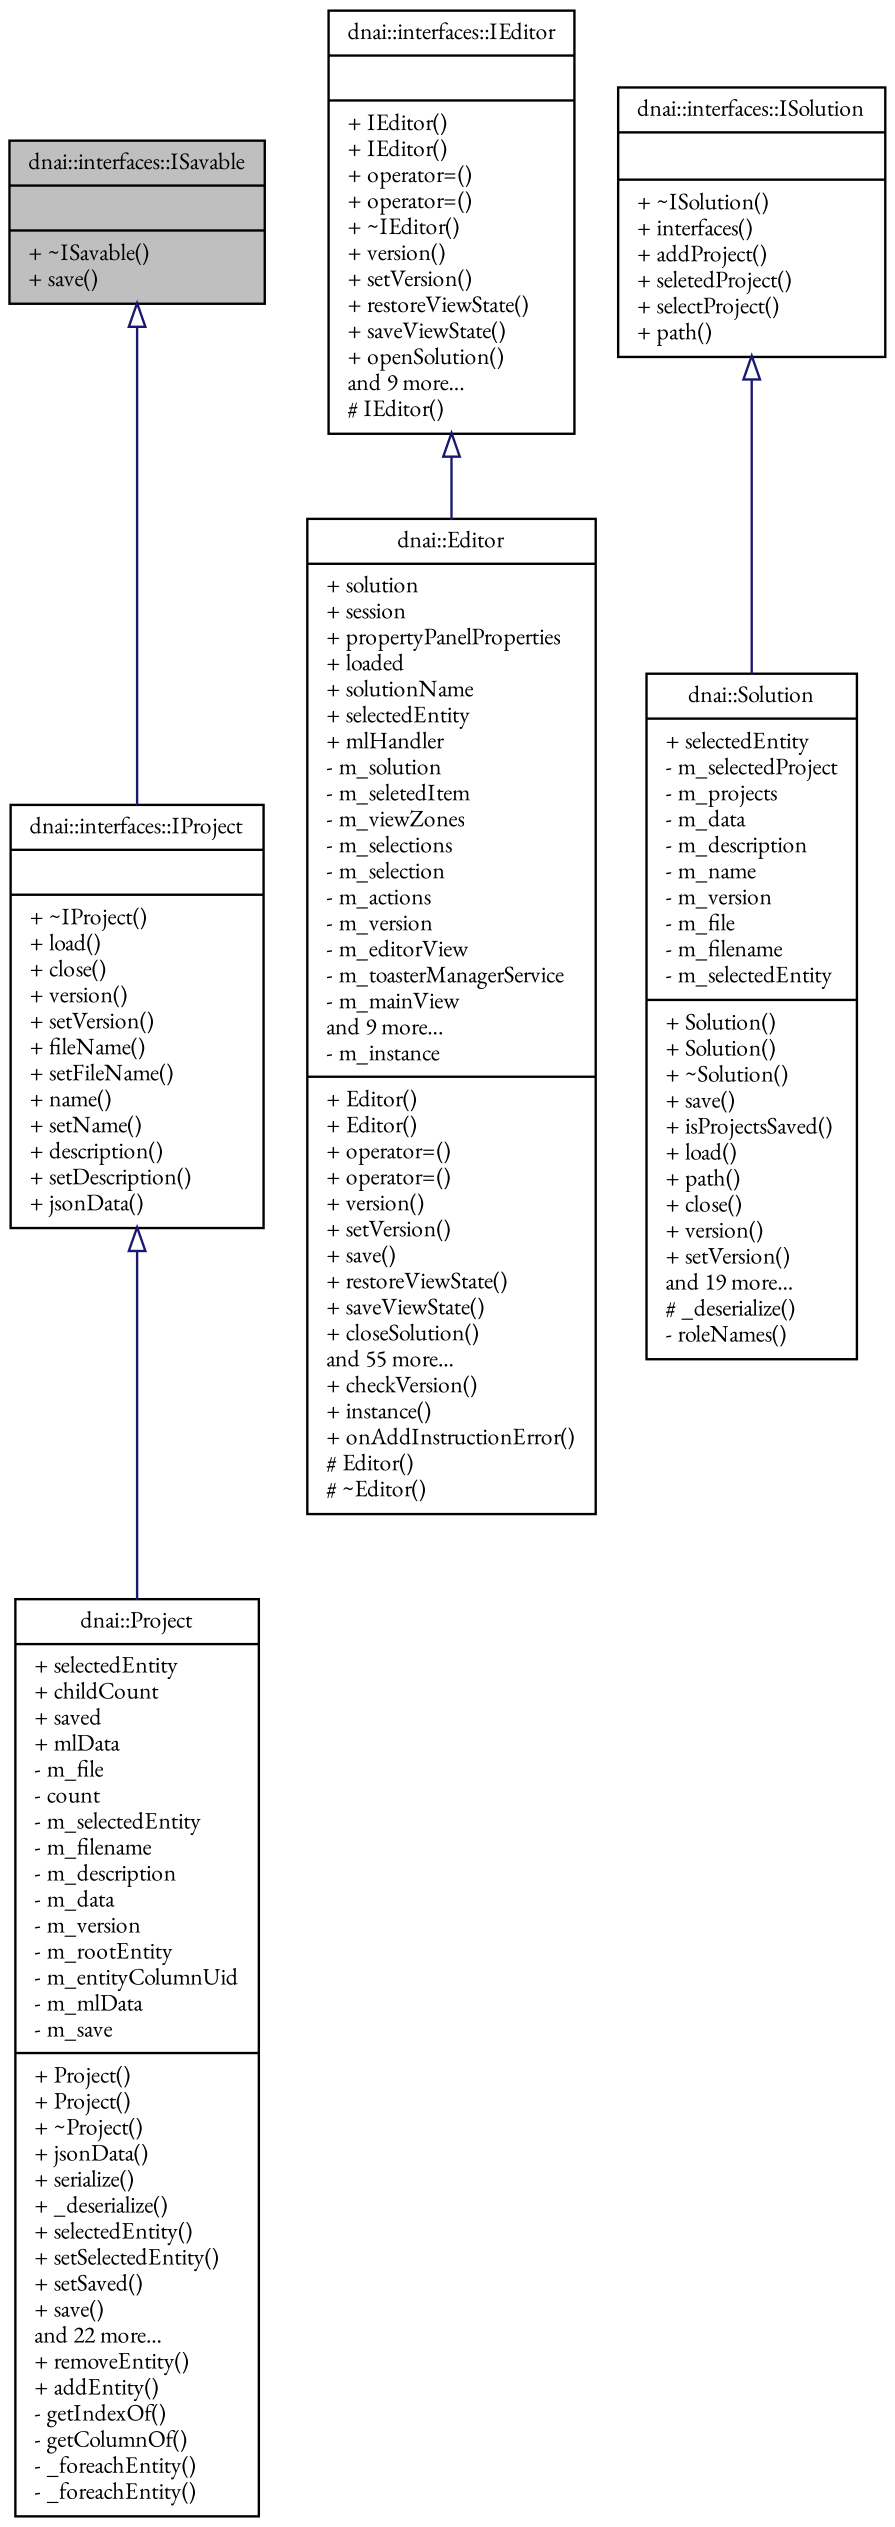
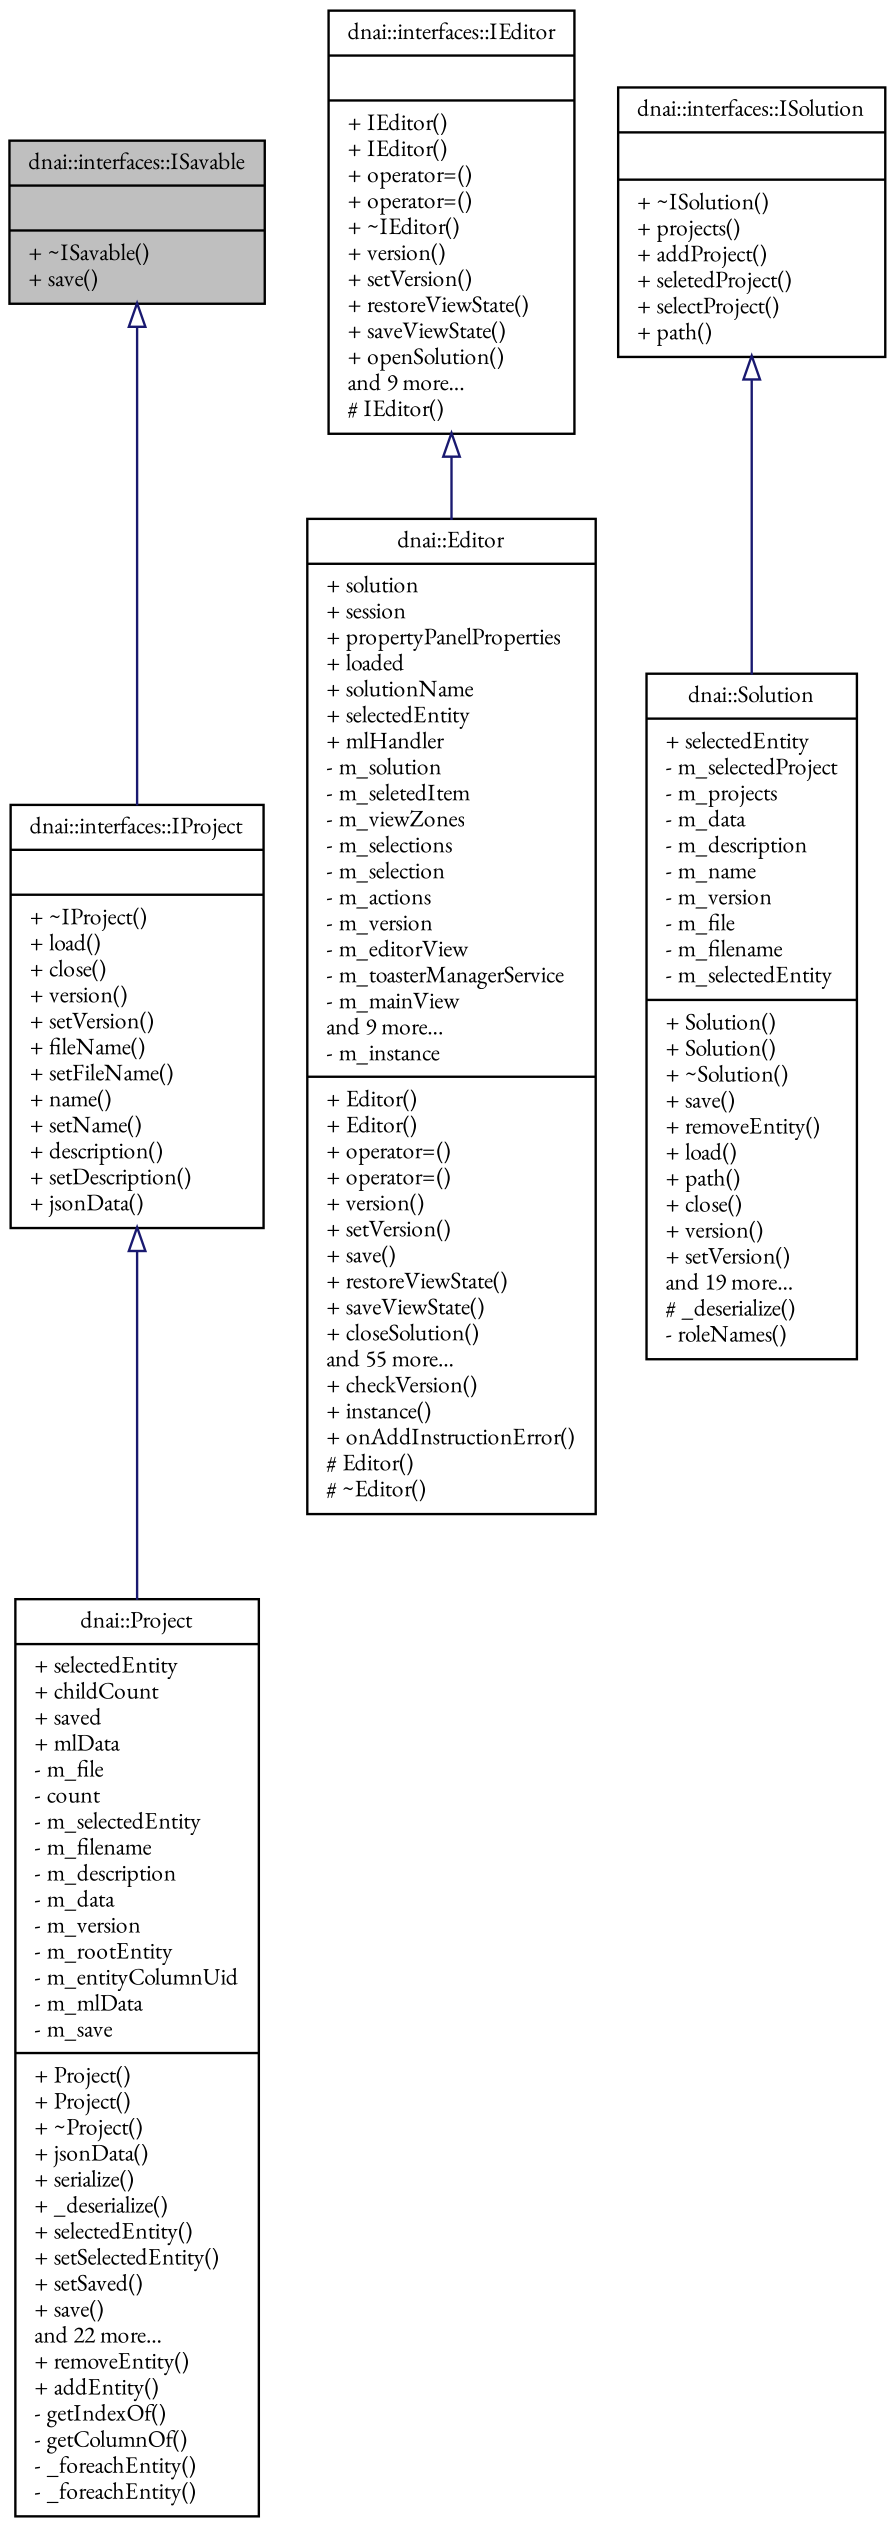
node "dnai::interfaces::ISolution": text "+ interfaces()" -> "+ projects()"
node "dnai::Solution": text "+ isProjectsSaved()" -> "+ removeEntity()"
